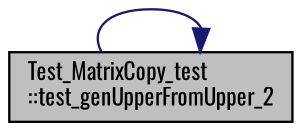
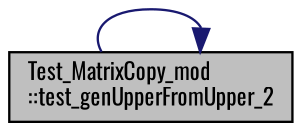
node "Test_MatrixCopy_test ::test_genUpperFromUpper_2": label "Test_MatrixCopy_test ::test_genUpperFromUpper_2" -> "Test_MatrixCopy_mod ::test_genUpperFromUpper_2"
